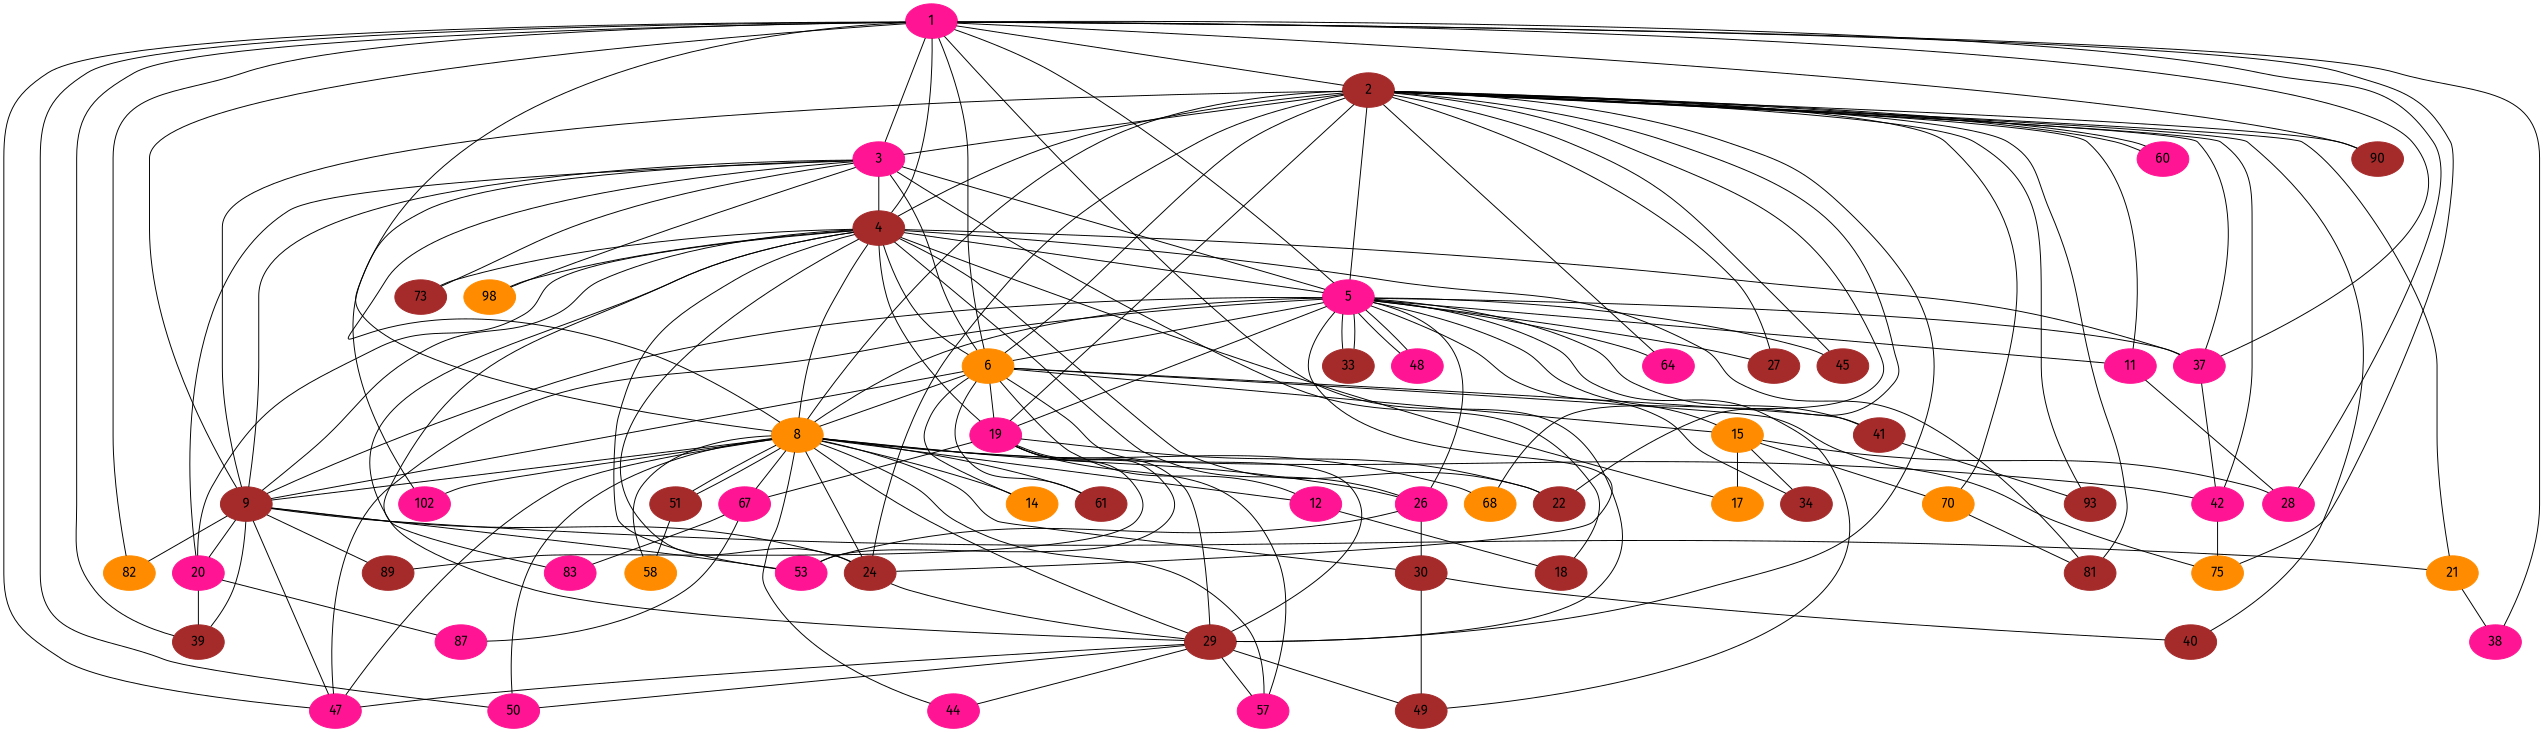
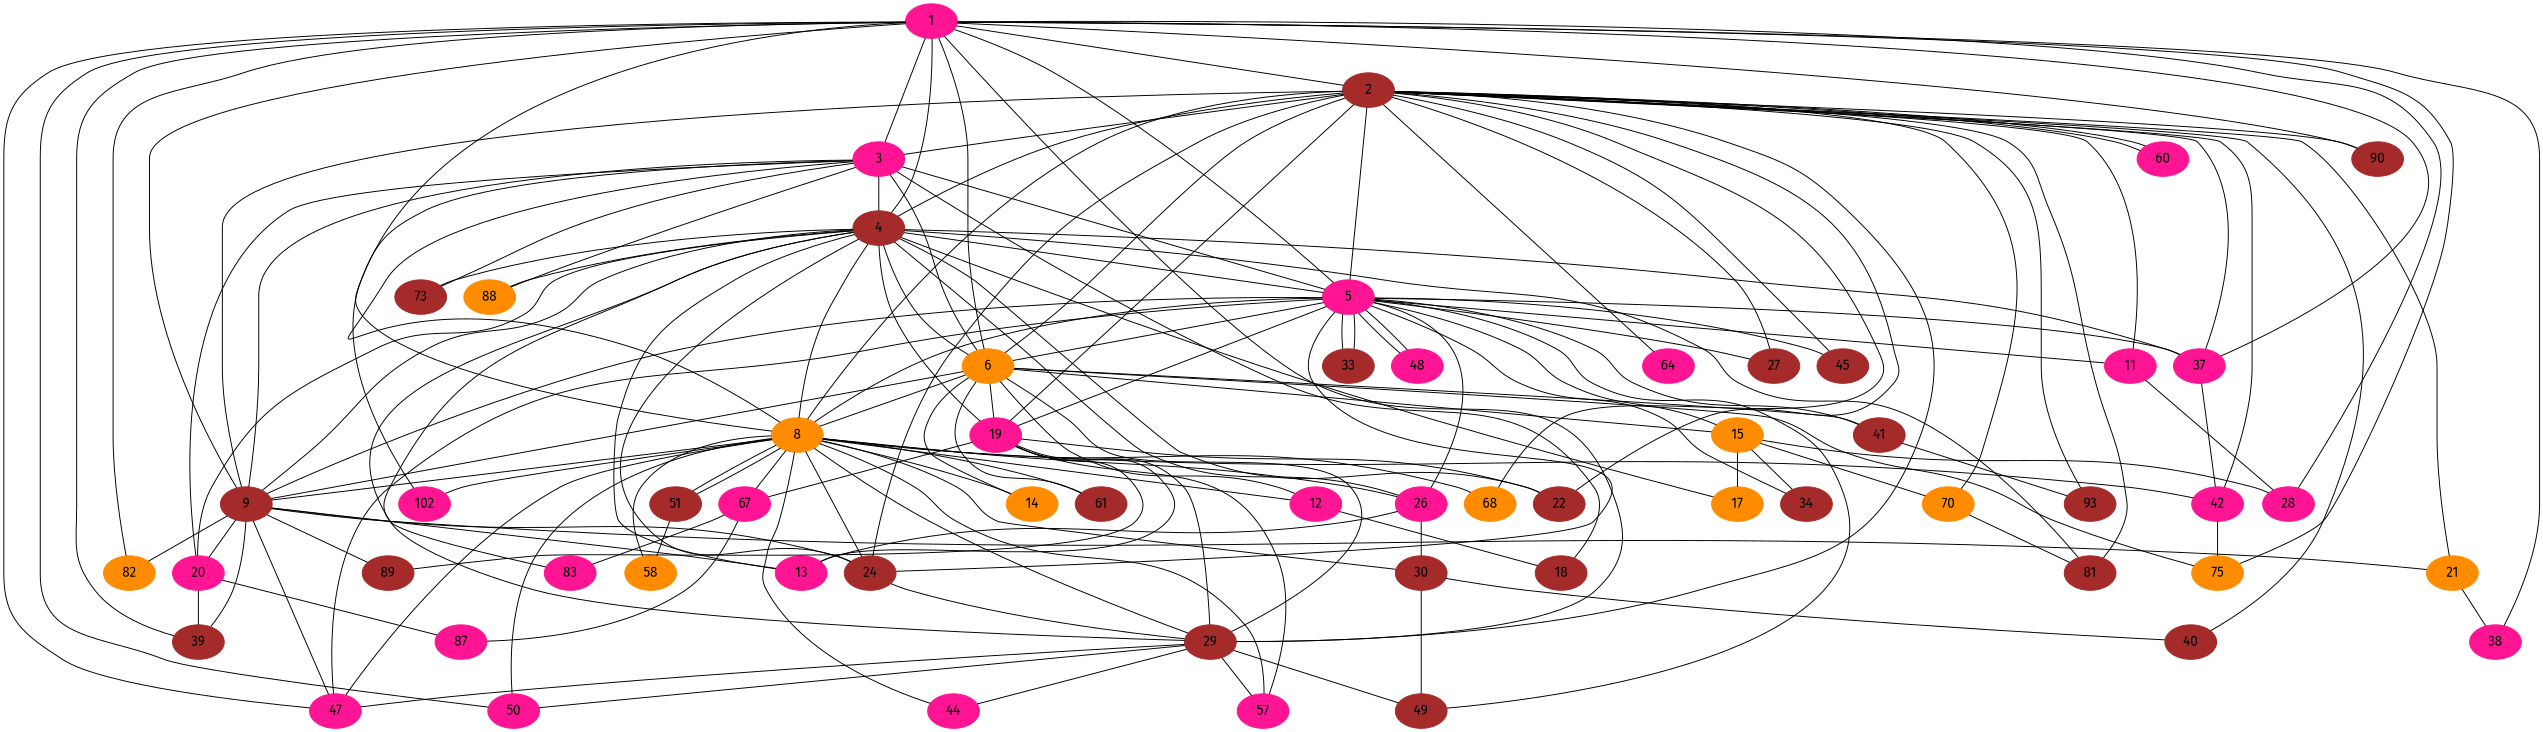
node "98": label "98" -> "88"
edge "5" -- "64": removed
node "53": label "53" -> "13"
